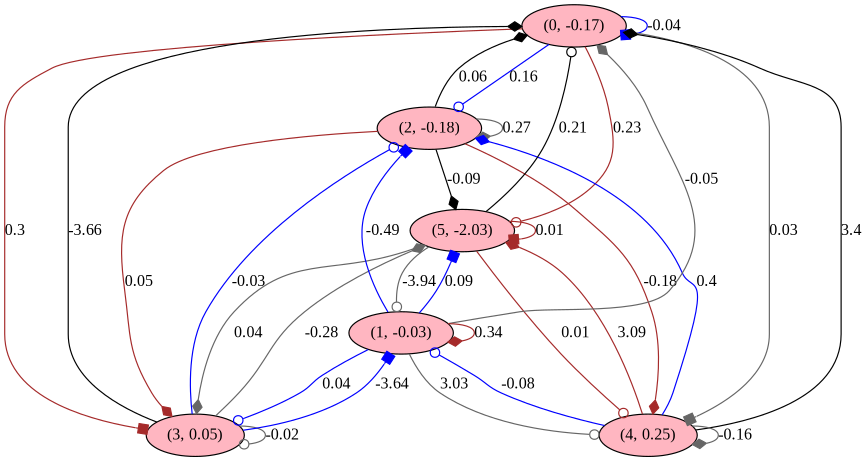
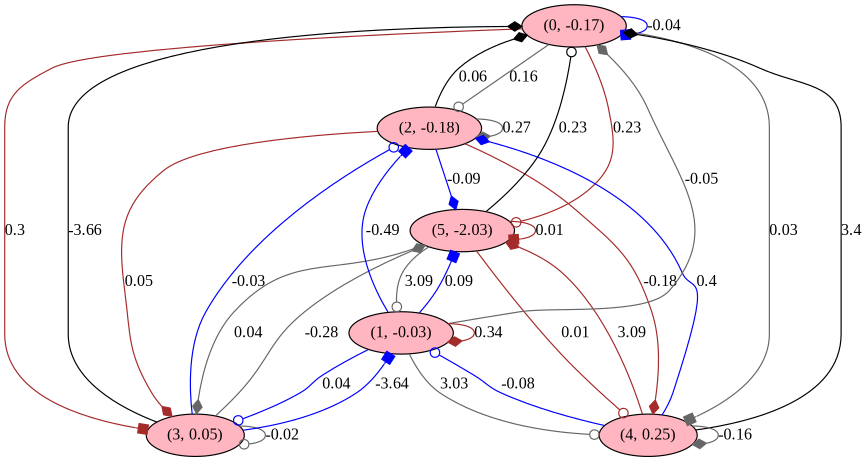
edge "(0, -0.17)" -> "(2, -0.18)": color blue -> gray40
edge "(5, -2.03)" -> "(0, -0.17)": label "0.21" -> "0.23"
edge "(2, -0.18)" -> "(5, -2.03)": color black -> blue
edge "(5, -2.03)" -> "(1, -0.03)": label "-3.94" -> "3.09"
